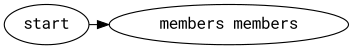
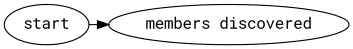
node "members members": label "members members" -> "members discovered"
